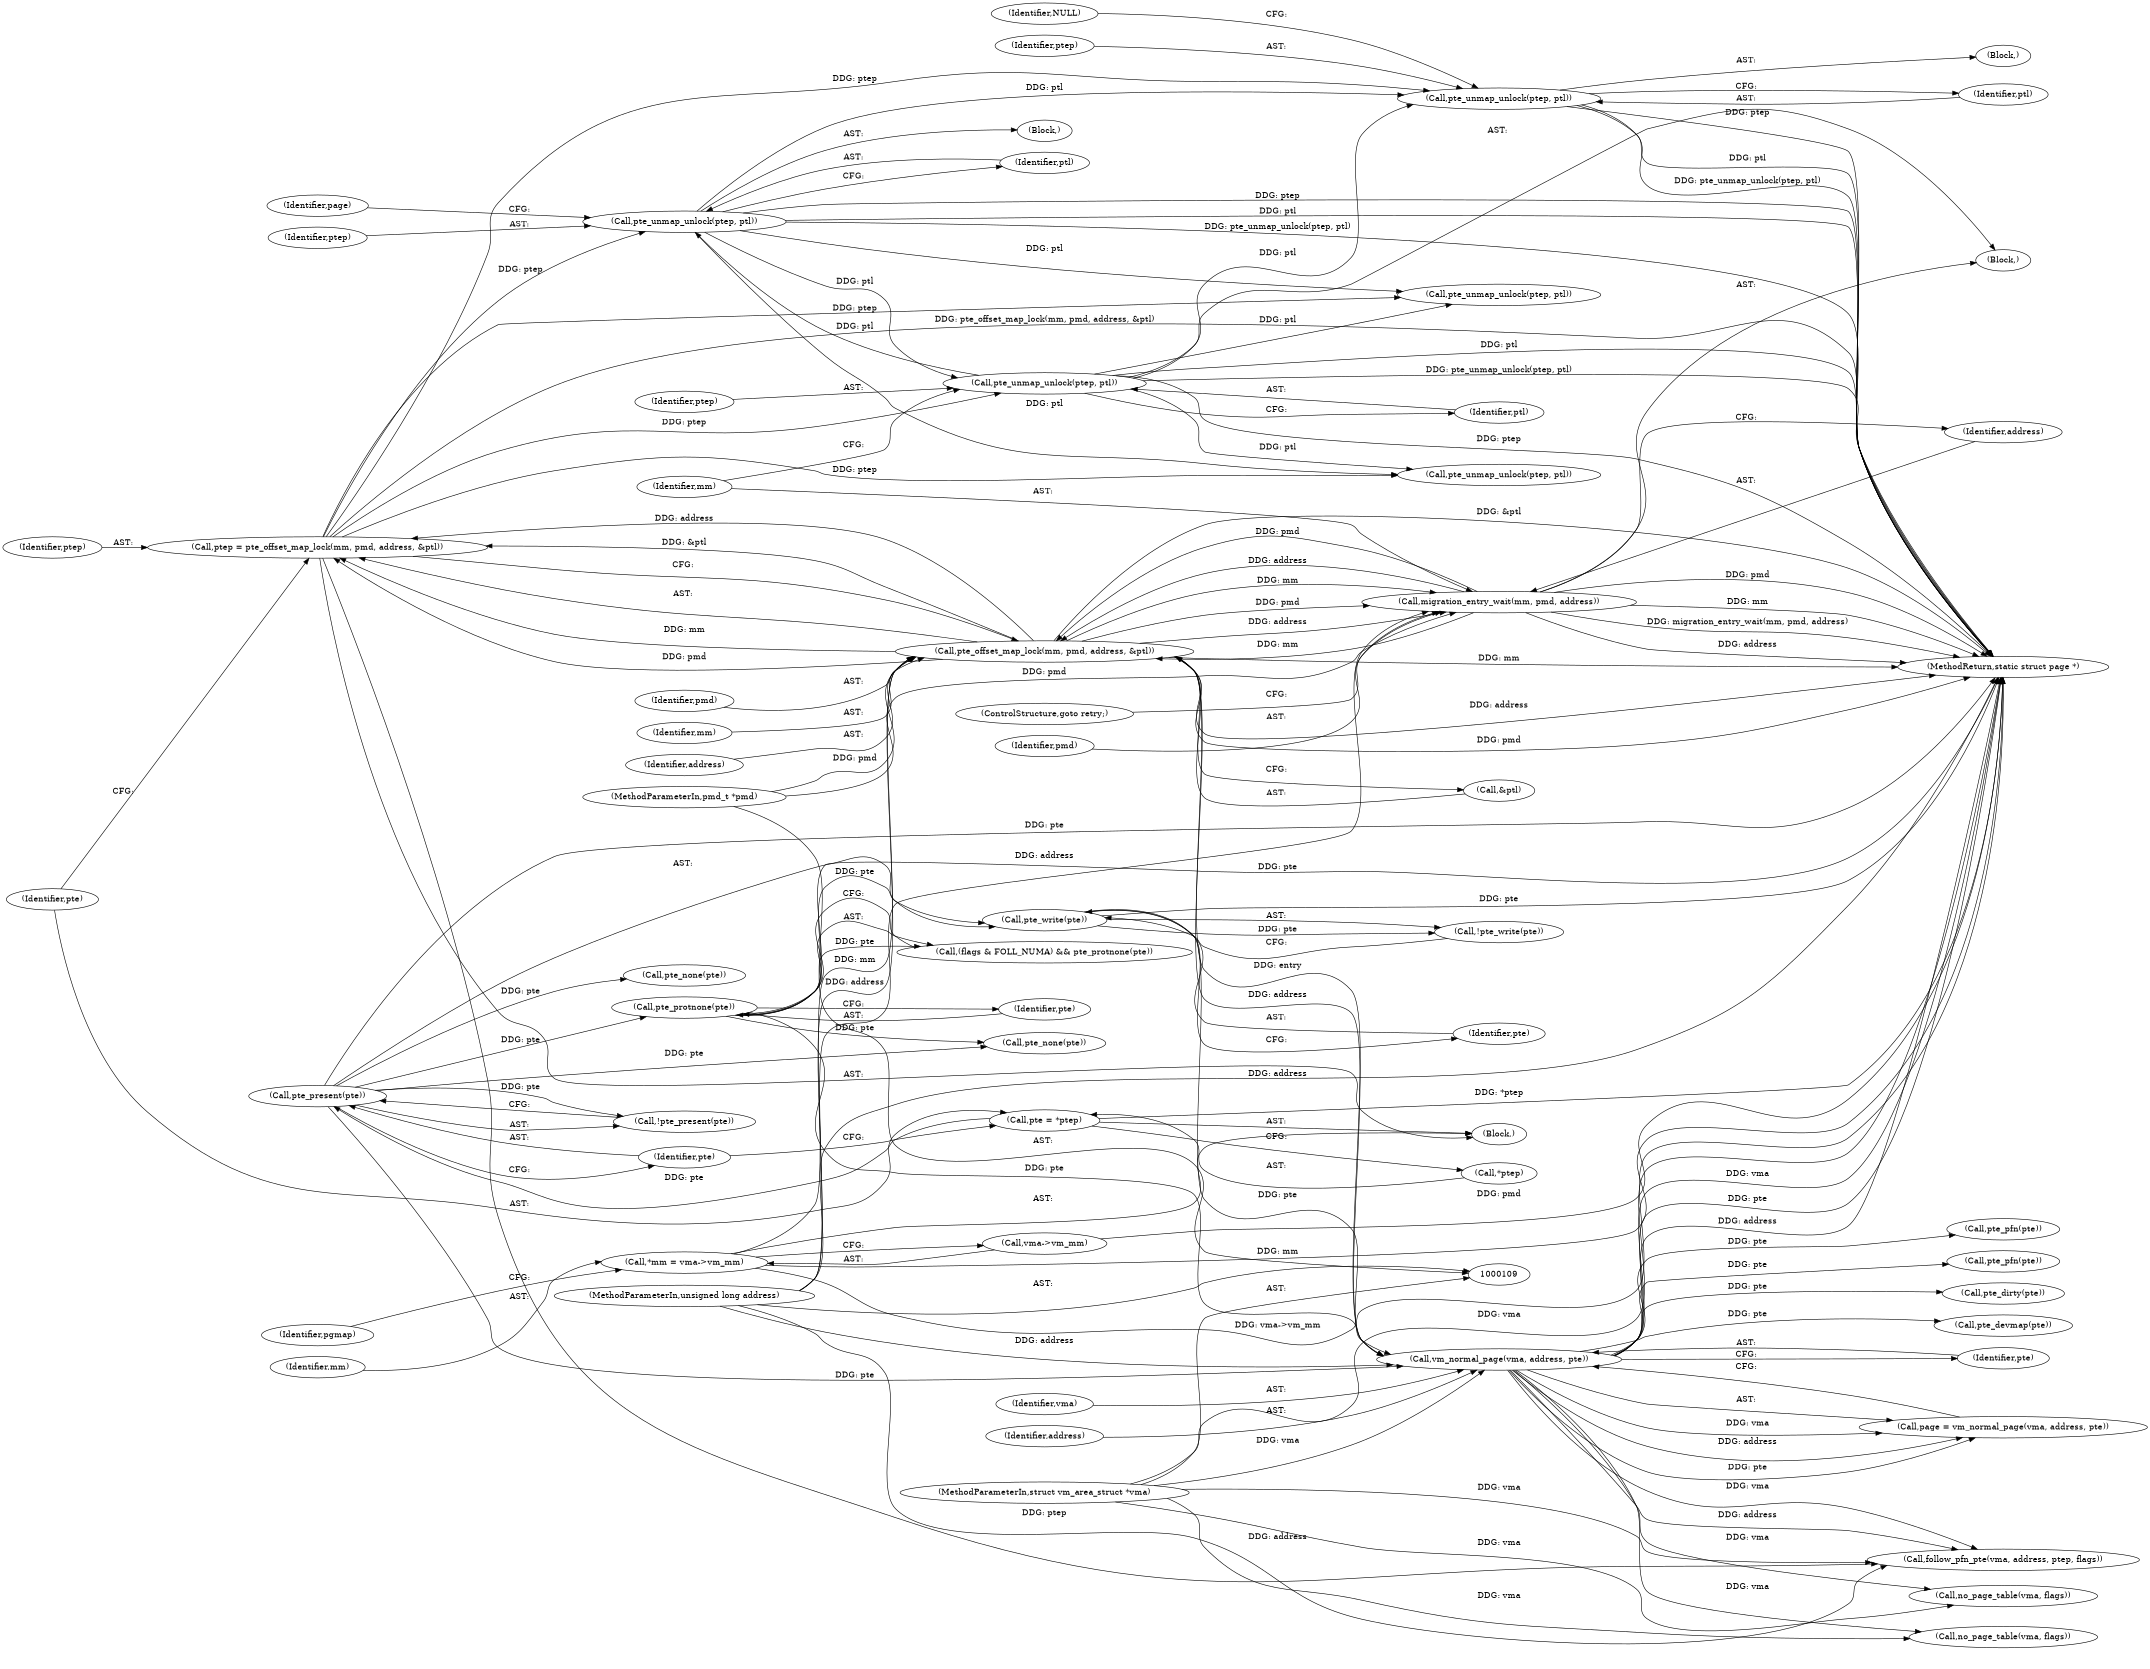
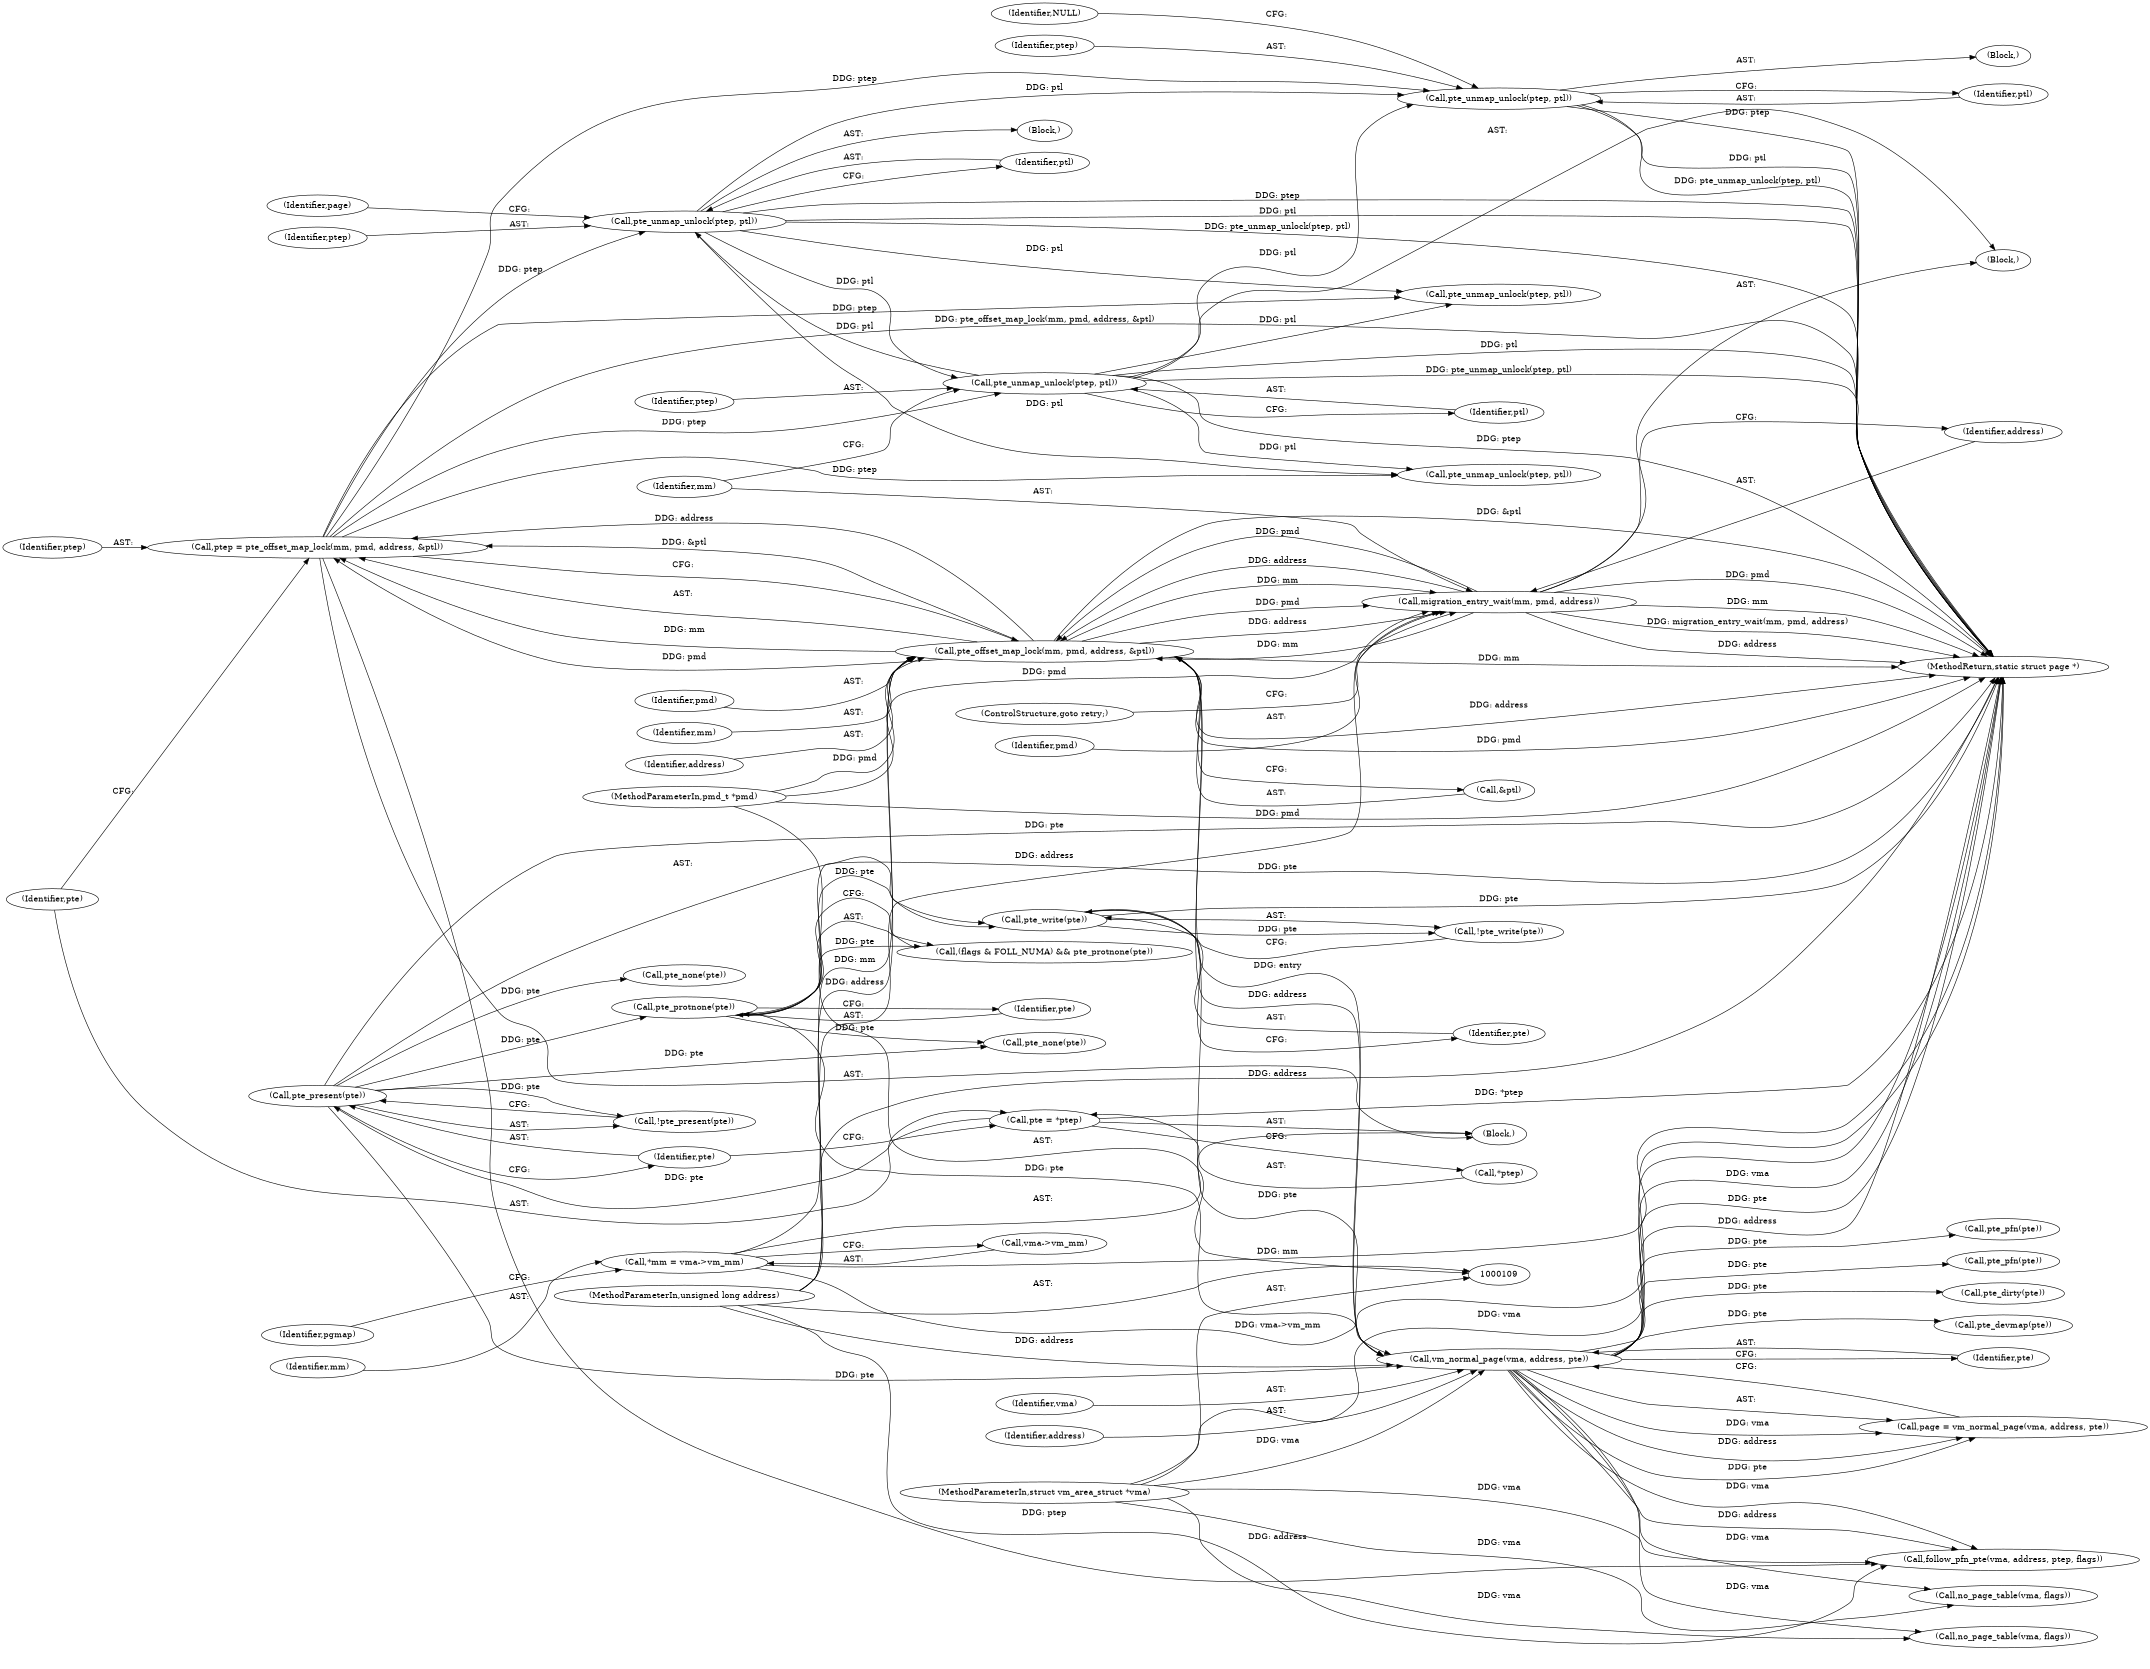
edge "(Call,vma->vm_mm)" -> "(MethodReturn,static struct page *)": now "(MethodParameterIn,pmd_t *pmd)" -> "(MethodReturn,static struct page *)"
